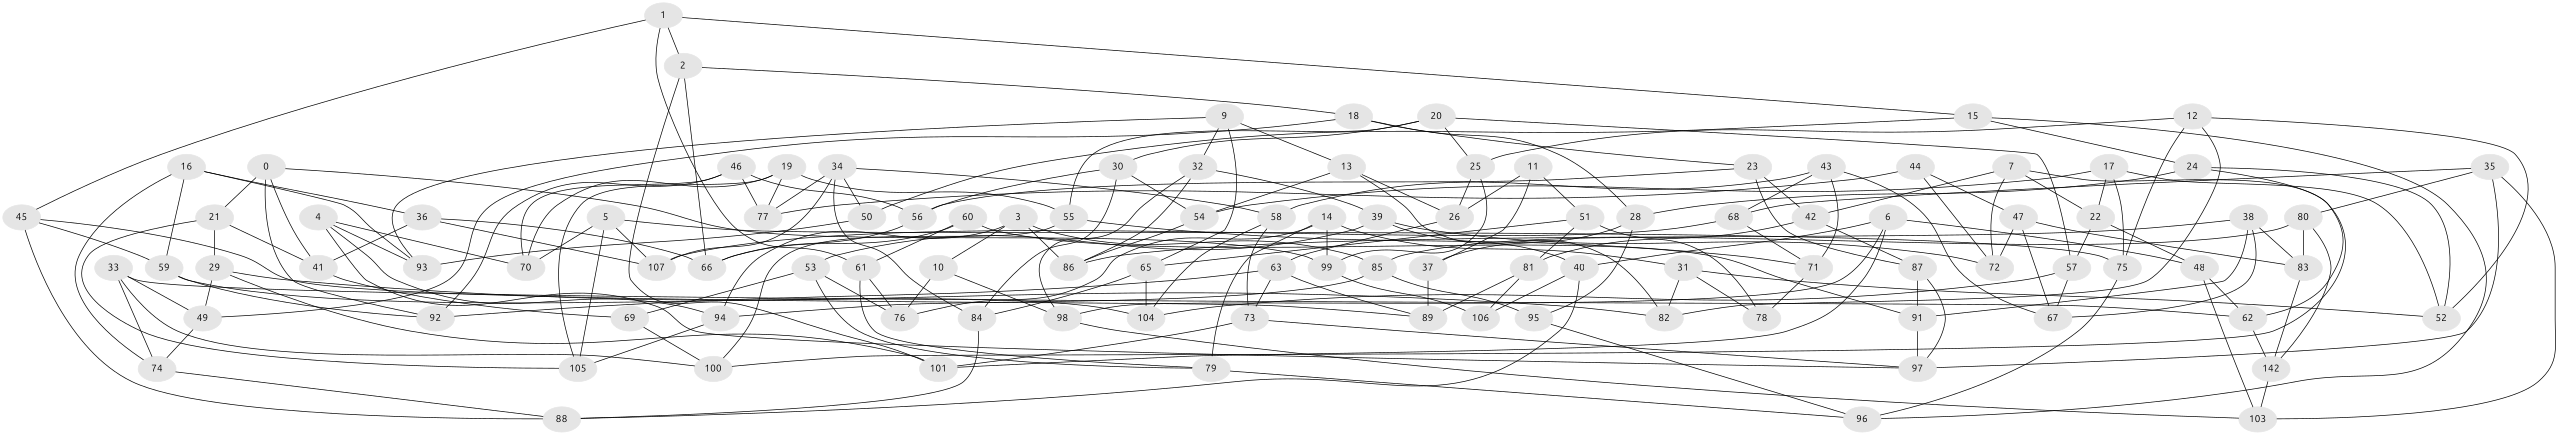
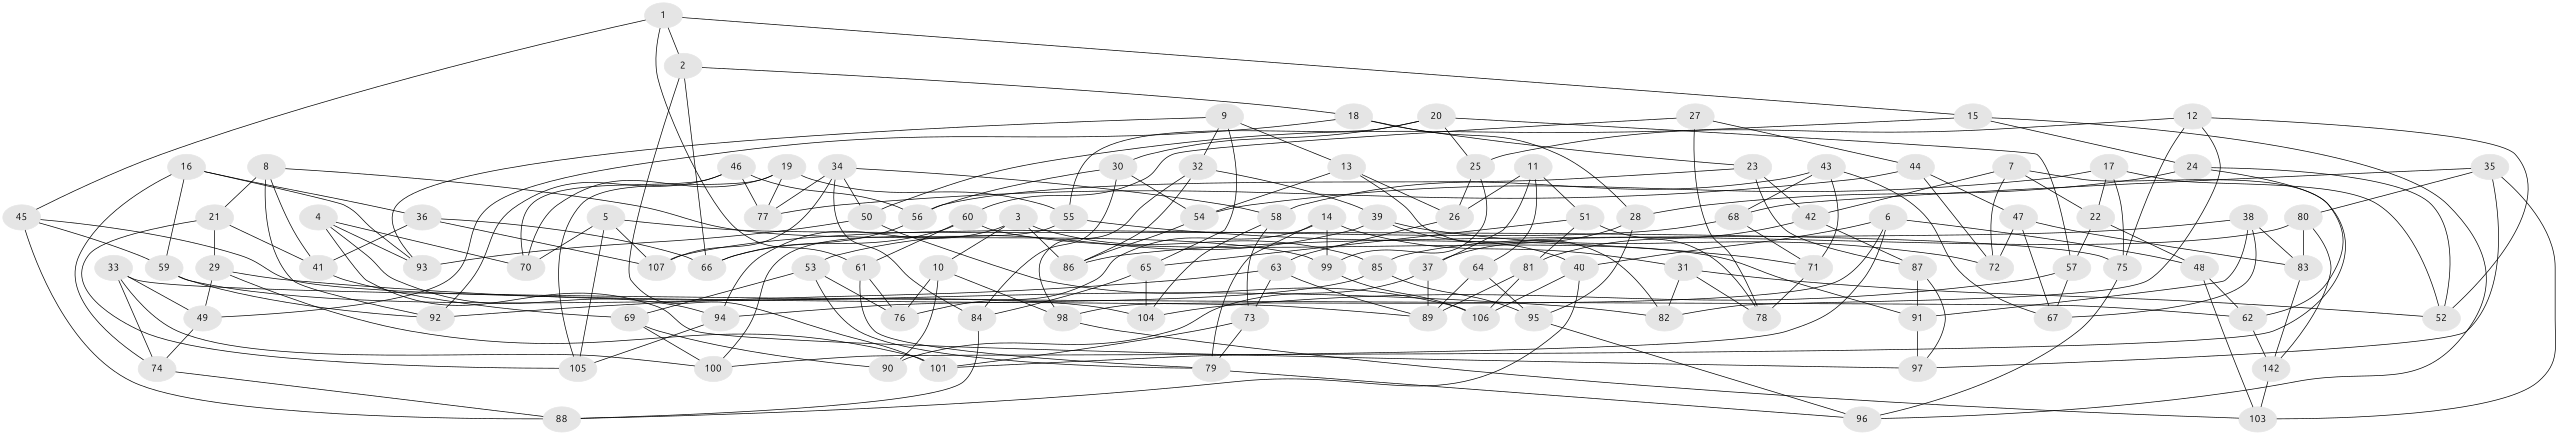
node "27": added
node "0": label "0" -> "8"
node "64": added
edge "50" -- "106": added
edge "73" -- "97": now "73" -- "79"
node "90": added
